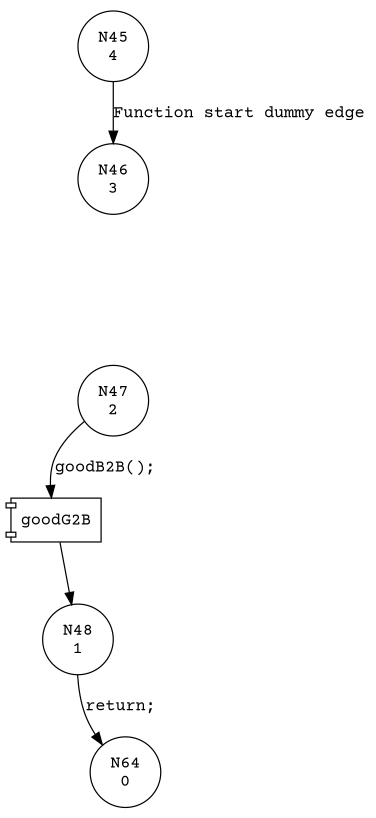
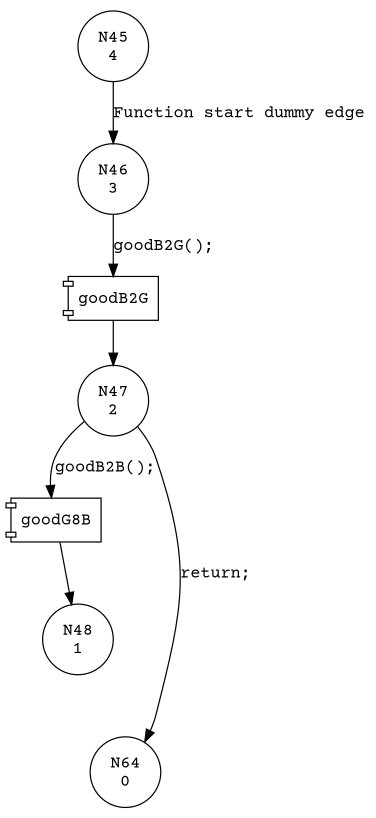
node "goodB2G": added
node "goodG2B": label "goodG2B" -> "goodG8B"
edge "N48 1" -> "N64 0": now "N47 2" -> "N64 0"
